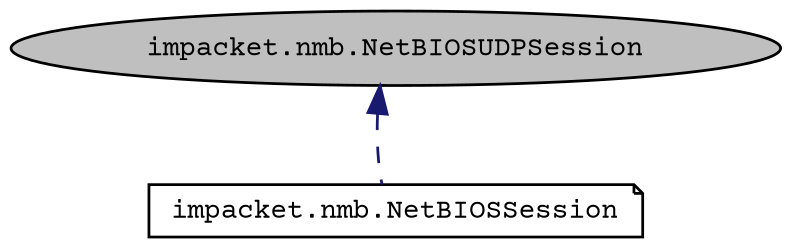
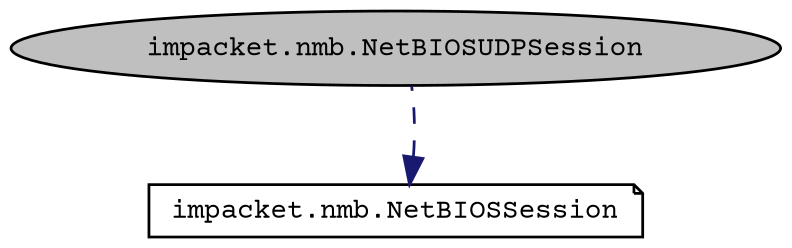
edge "impacket.nmb.NetBIOSSession" -> "impacket.nmb.NetBIOSUDPSession": reversed
